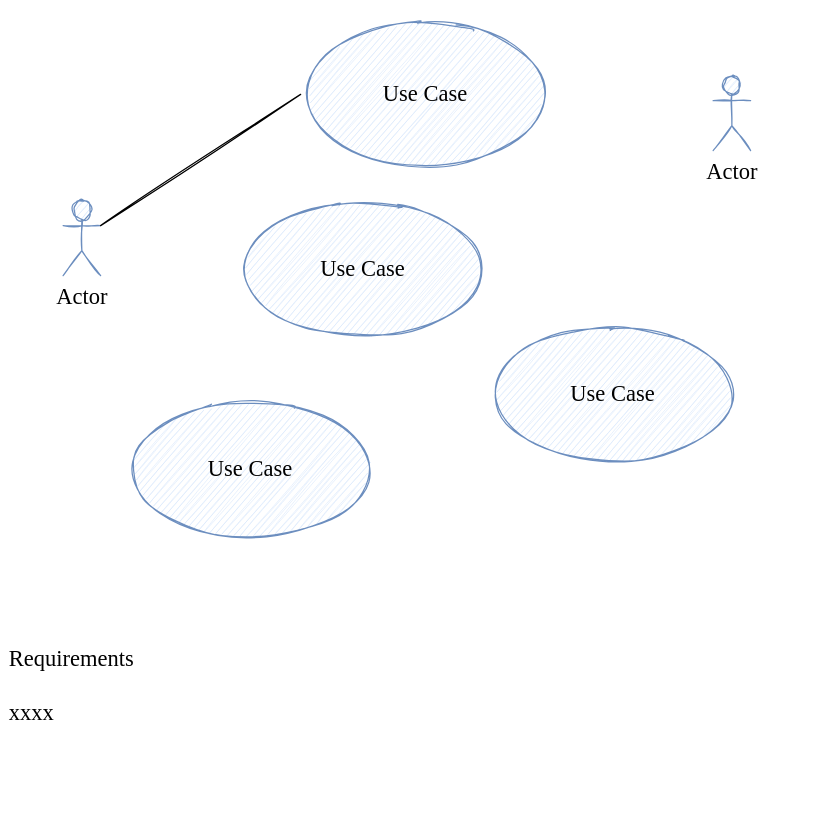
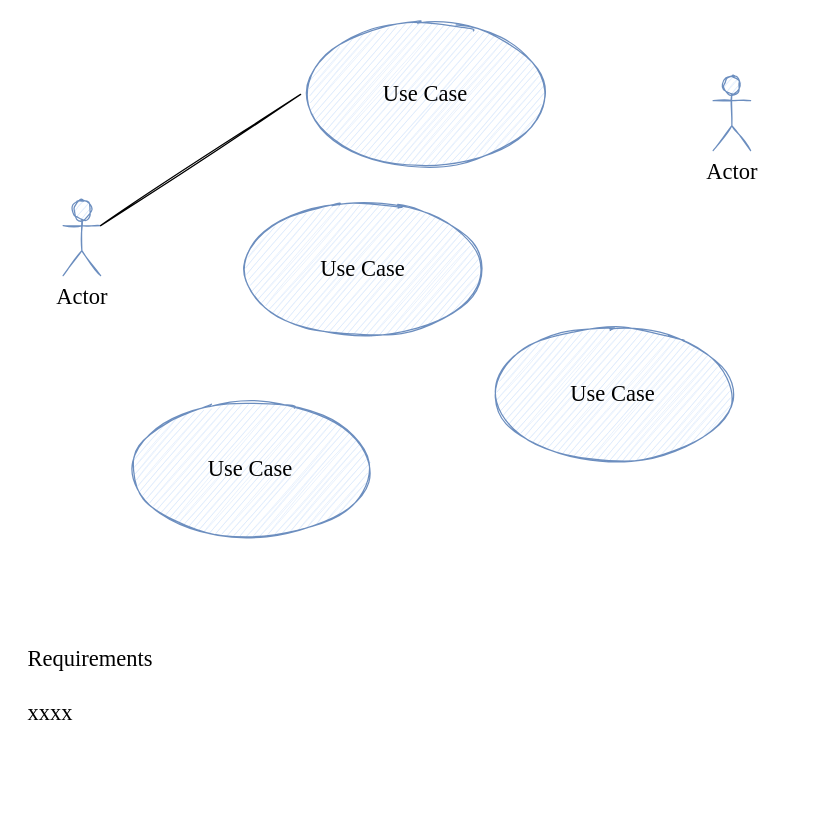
node "Requirements xxxx": moved (401, 726) -> (419, 726)
